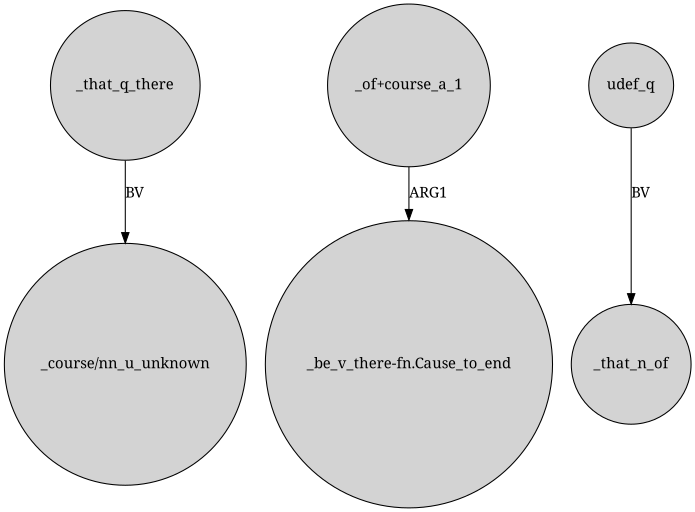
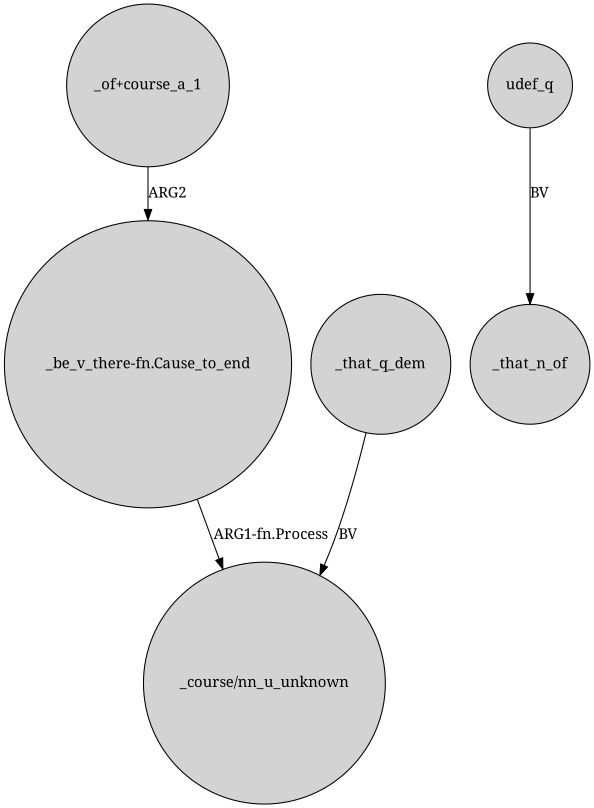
node "_that_q_there": label "_that_q_there" -> "_that_q_dem"
edge "_of+course_a_1" -> "_be_v_there-fn.Cause_to_end": label "ARG1" -> "ARG2"
edge "_be_v_there-fn.Cause_to_end" -> "_course/nn_u_unknown": added, label "ARG1-fn.Process"
